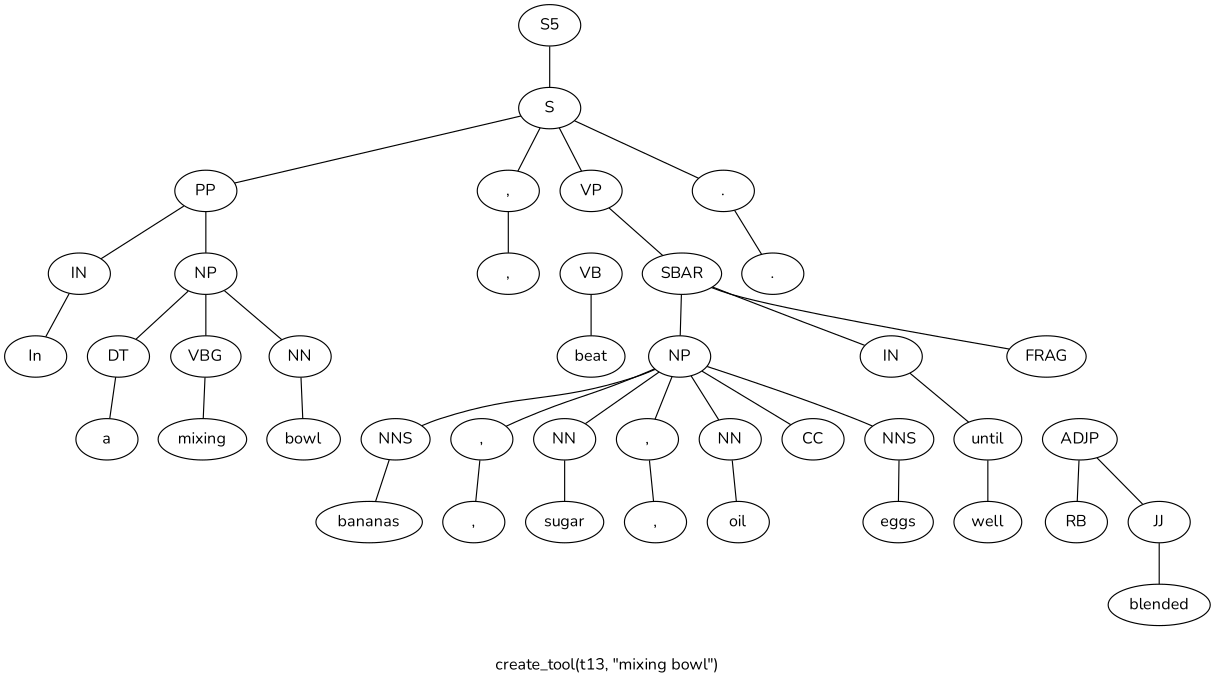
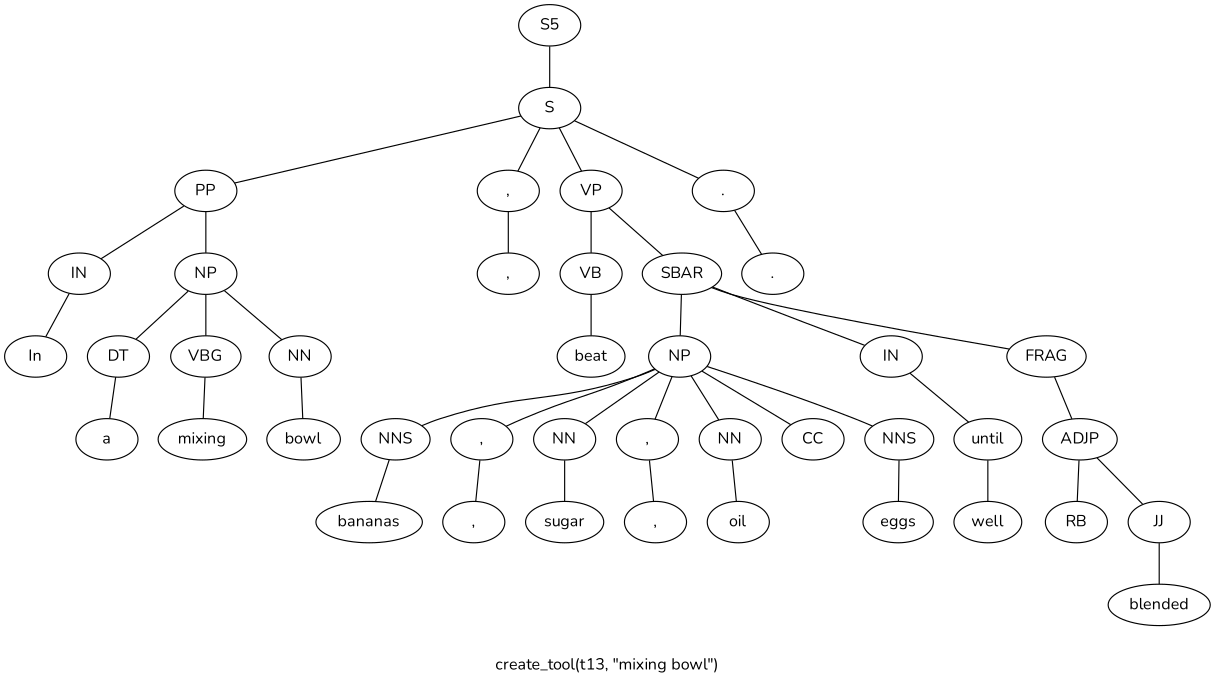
edge "VP" -- "VB": added
edge "FRAG" -- "ADJP": added
